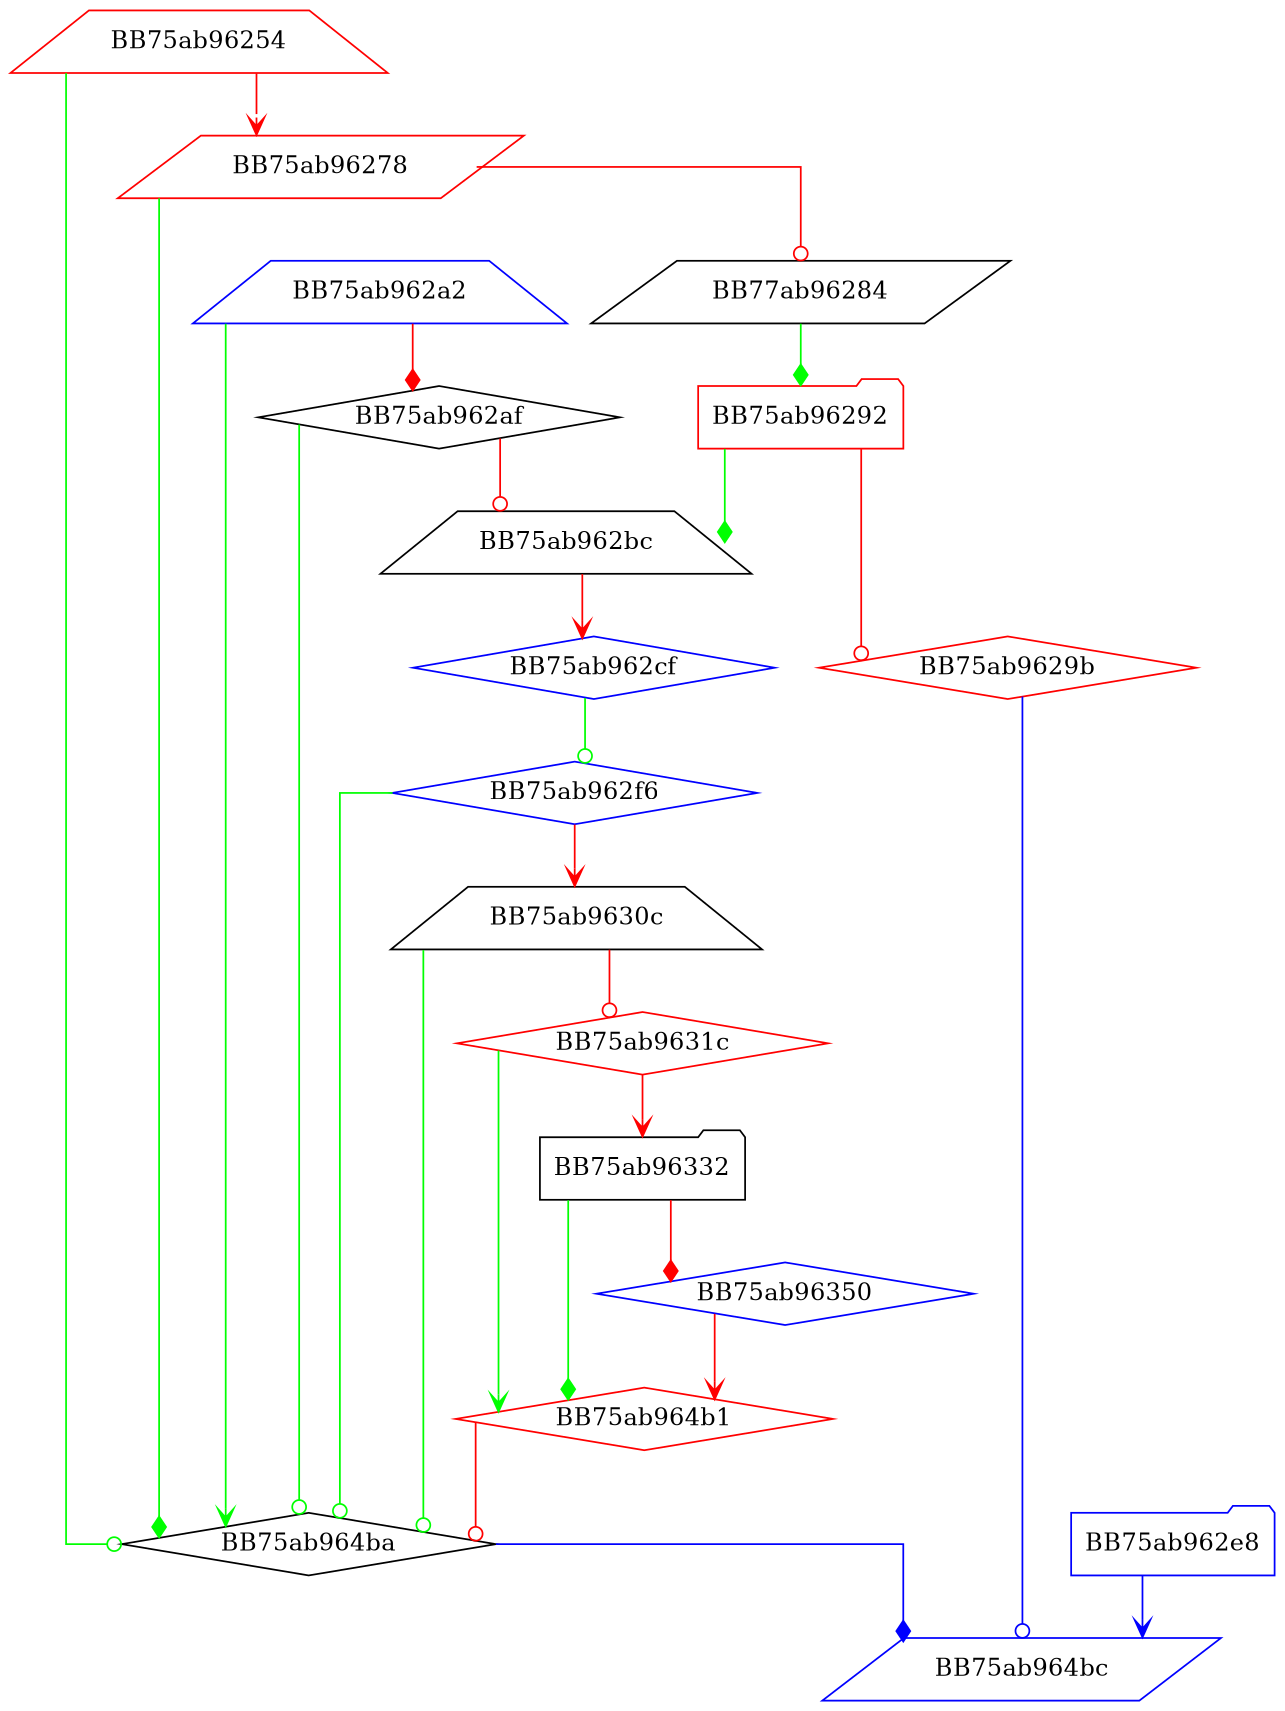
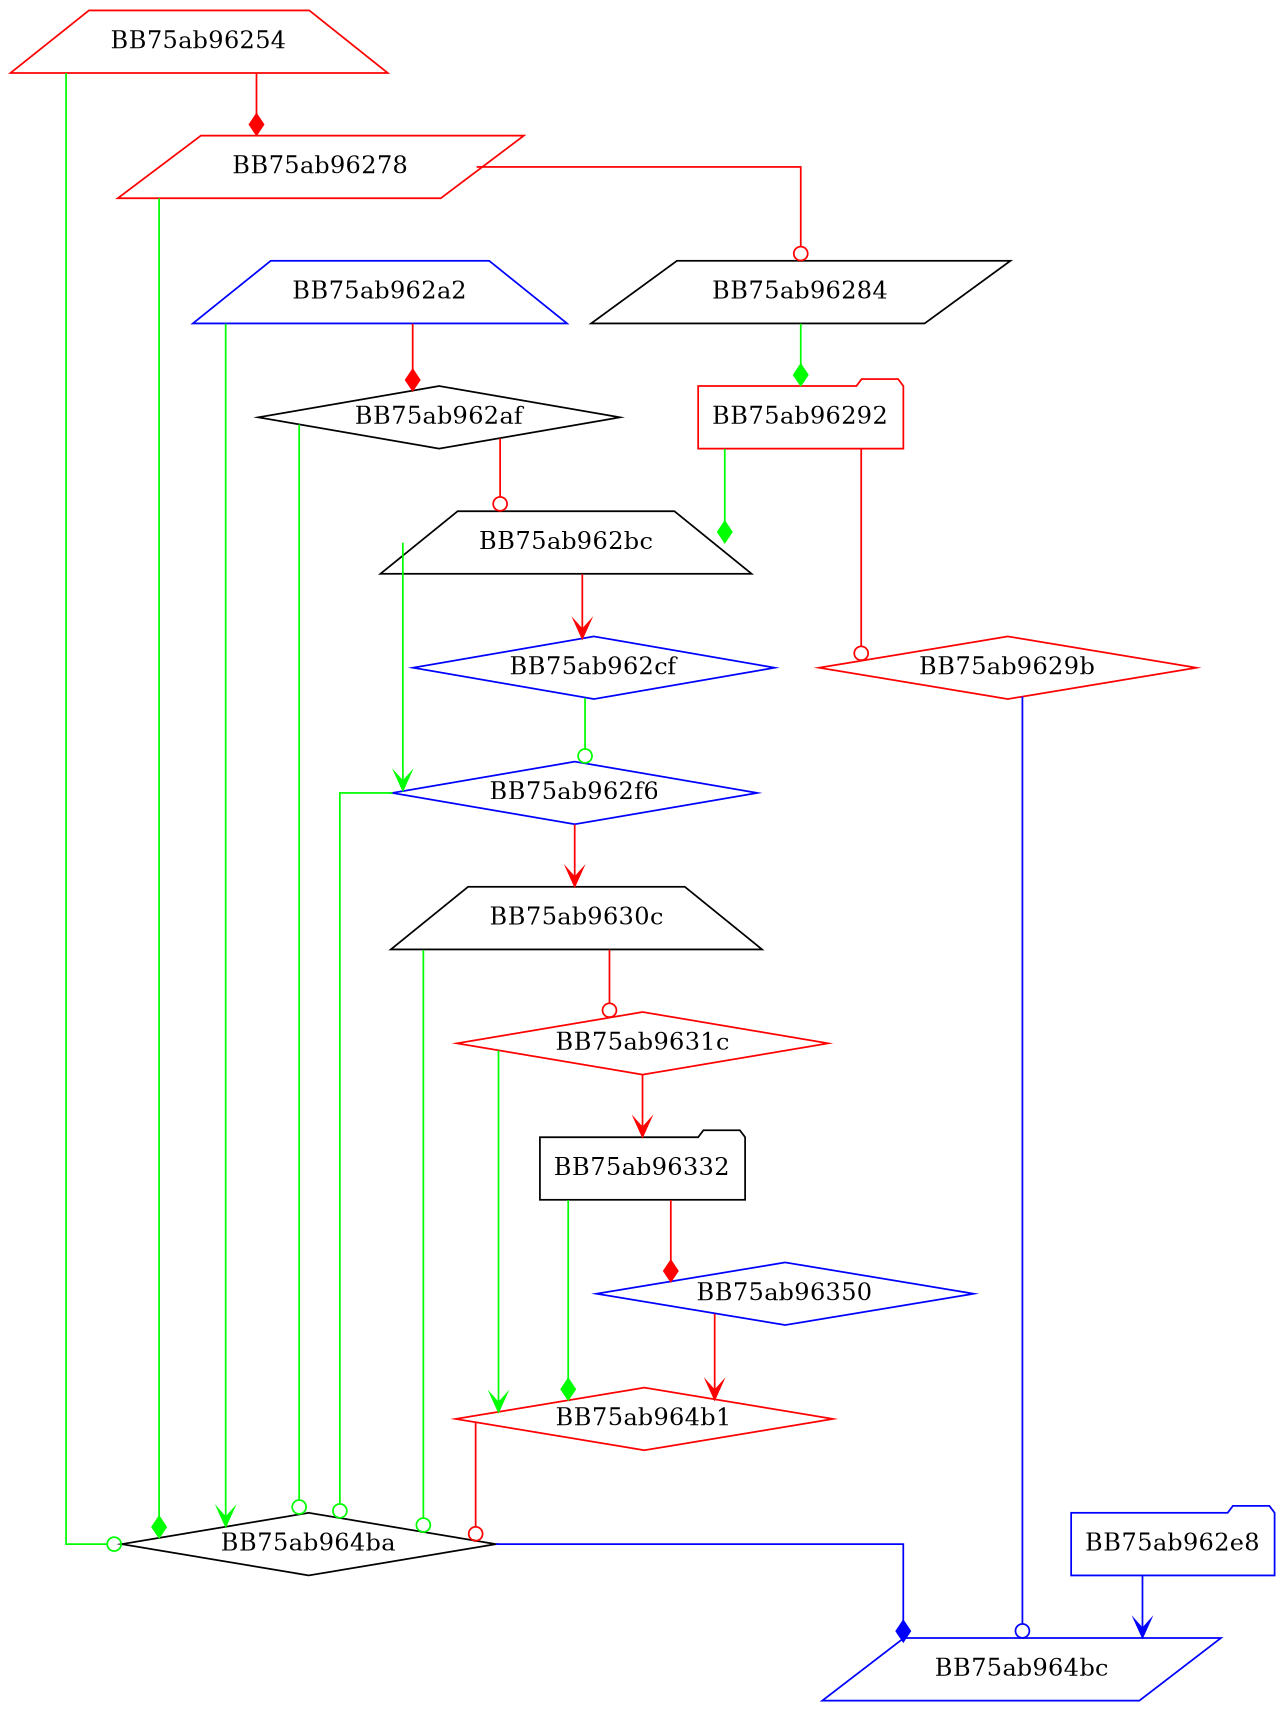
edge "BB75ab96254" -> "BB75ab96278": arrowhead vee -> diamond
node "BB77ab96284": label "BB77ab96284" -> "BB75ab96284"
edge "BB75ab962bc" -> "BB75ab962f6": added
